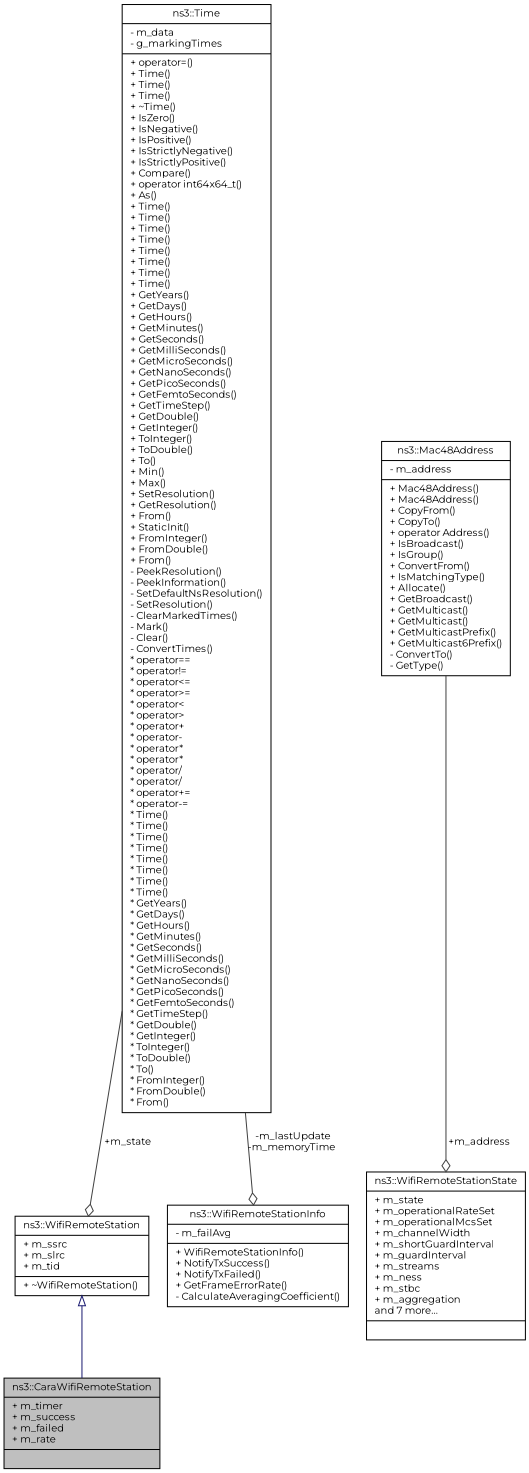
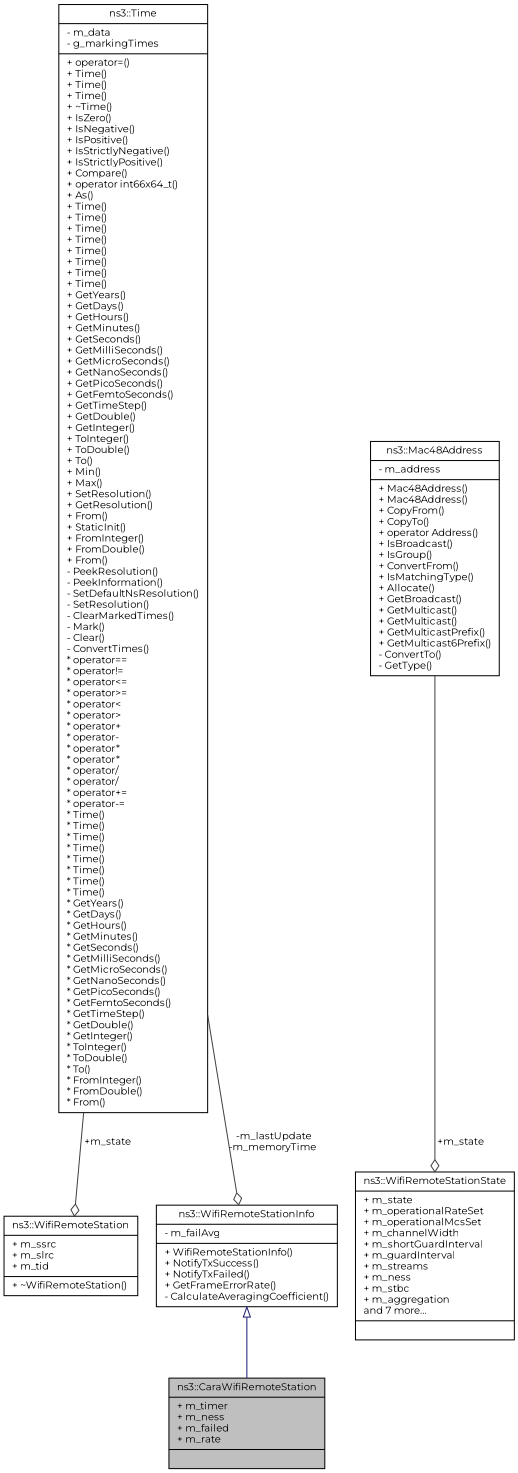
node "ns3::Time": text "+ operator int64x64_t()" -> "+ operator int66x64_t()"
edge "ns3::Mac48Address" -> "ns3::WifiRemoteStationState": label " +m_address" -> " +m_state"
edge "ns3::CaraWifiRemoteStation" -> "ns3::WifiRemoteStation": now "ns3::CaraWifiRemoteStation" -> "ns3::WifiRemoteStationInfo"
node "ns3::CaraWifiRemoteStation": text "+ m_success" -> "+ m_ness"
